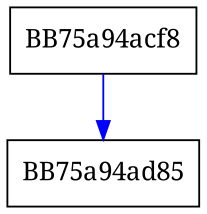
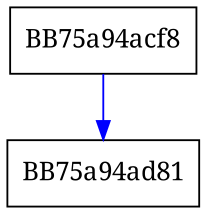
node "BB75a94ad85": label "BB75a94ad85" -> "BB75a94ad81"
